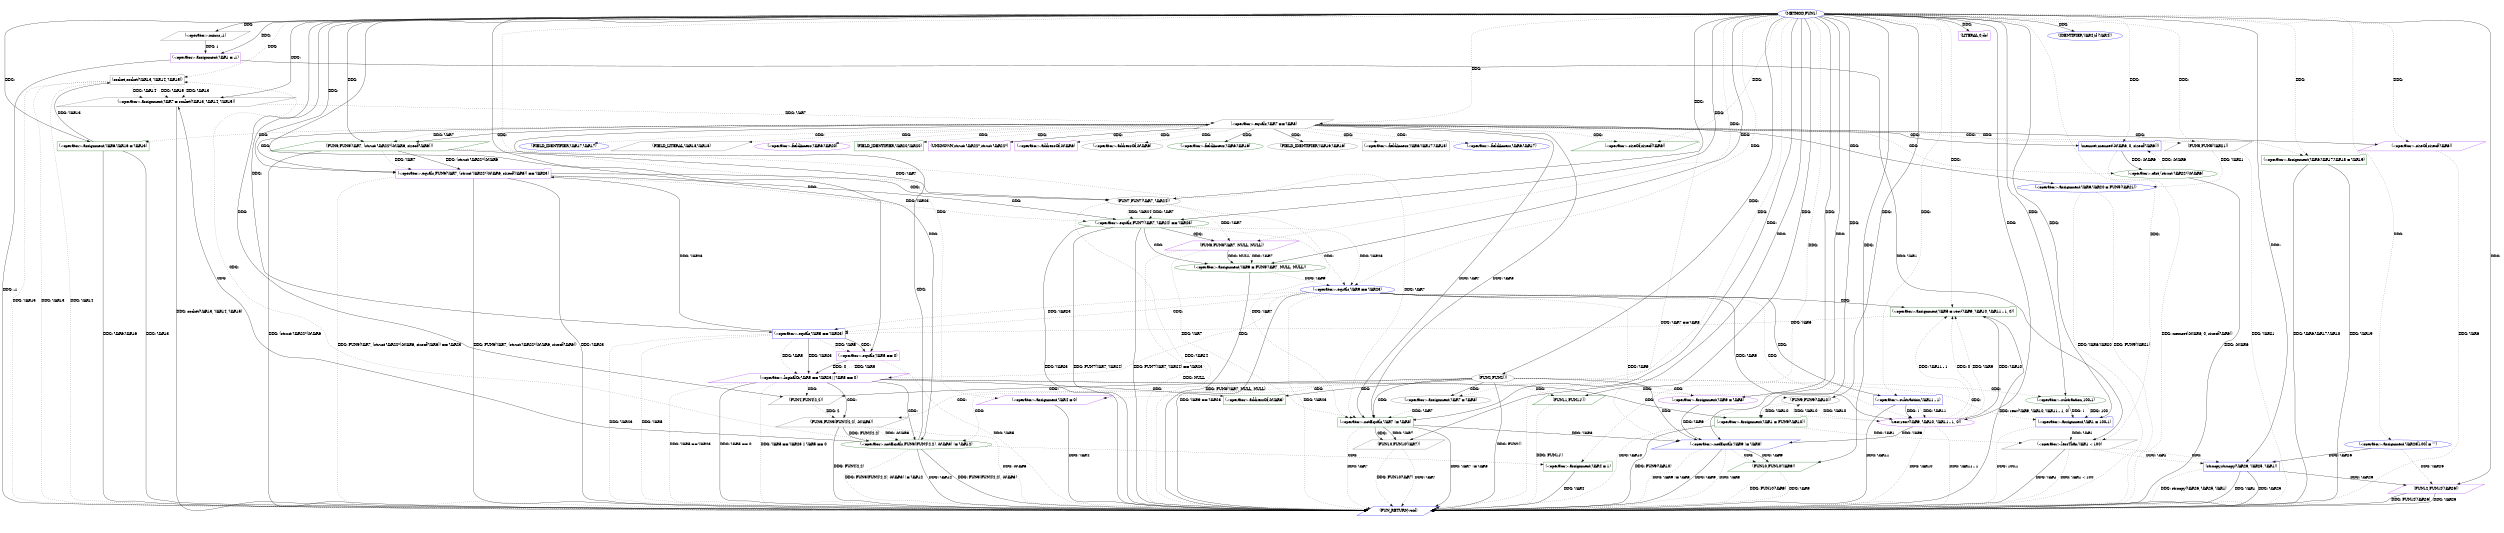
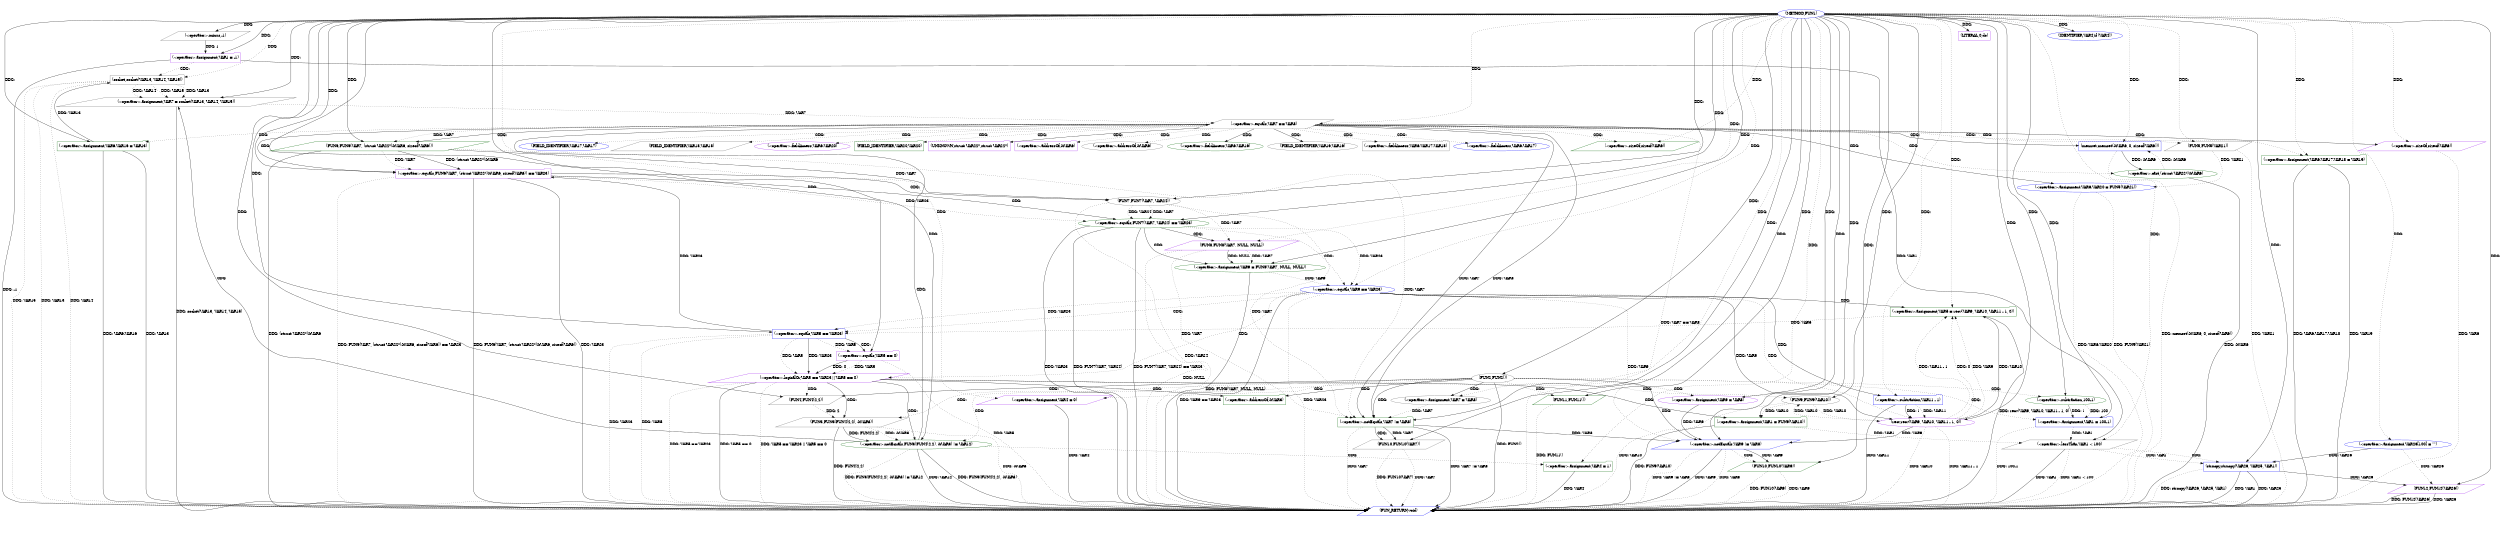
node "(FIELD_LITERAL,VAR18,VAR18)": label "(FIELD_LITERAL,VAR18,VAR18)" -> "(FIELD_IDENTIFIER,VAR18,VAR18)"
edge "(<operator>.notEquals,FUN3(FUN4(2,2), &VAR3) != VAR12)" -> "(socket,socket(VAR13, VAR14, VAR15))": now "(<operator>.assignment,VAR1 = -1)" -> "(socket,socket(VAR13, VAR14, VAR15))"
